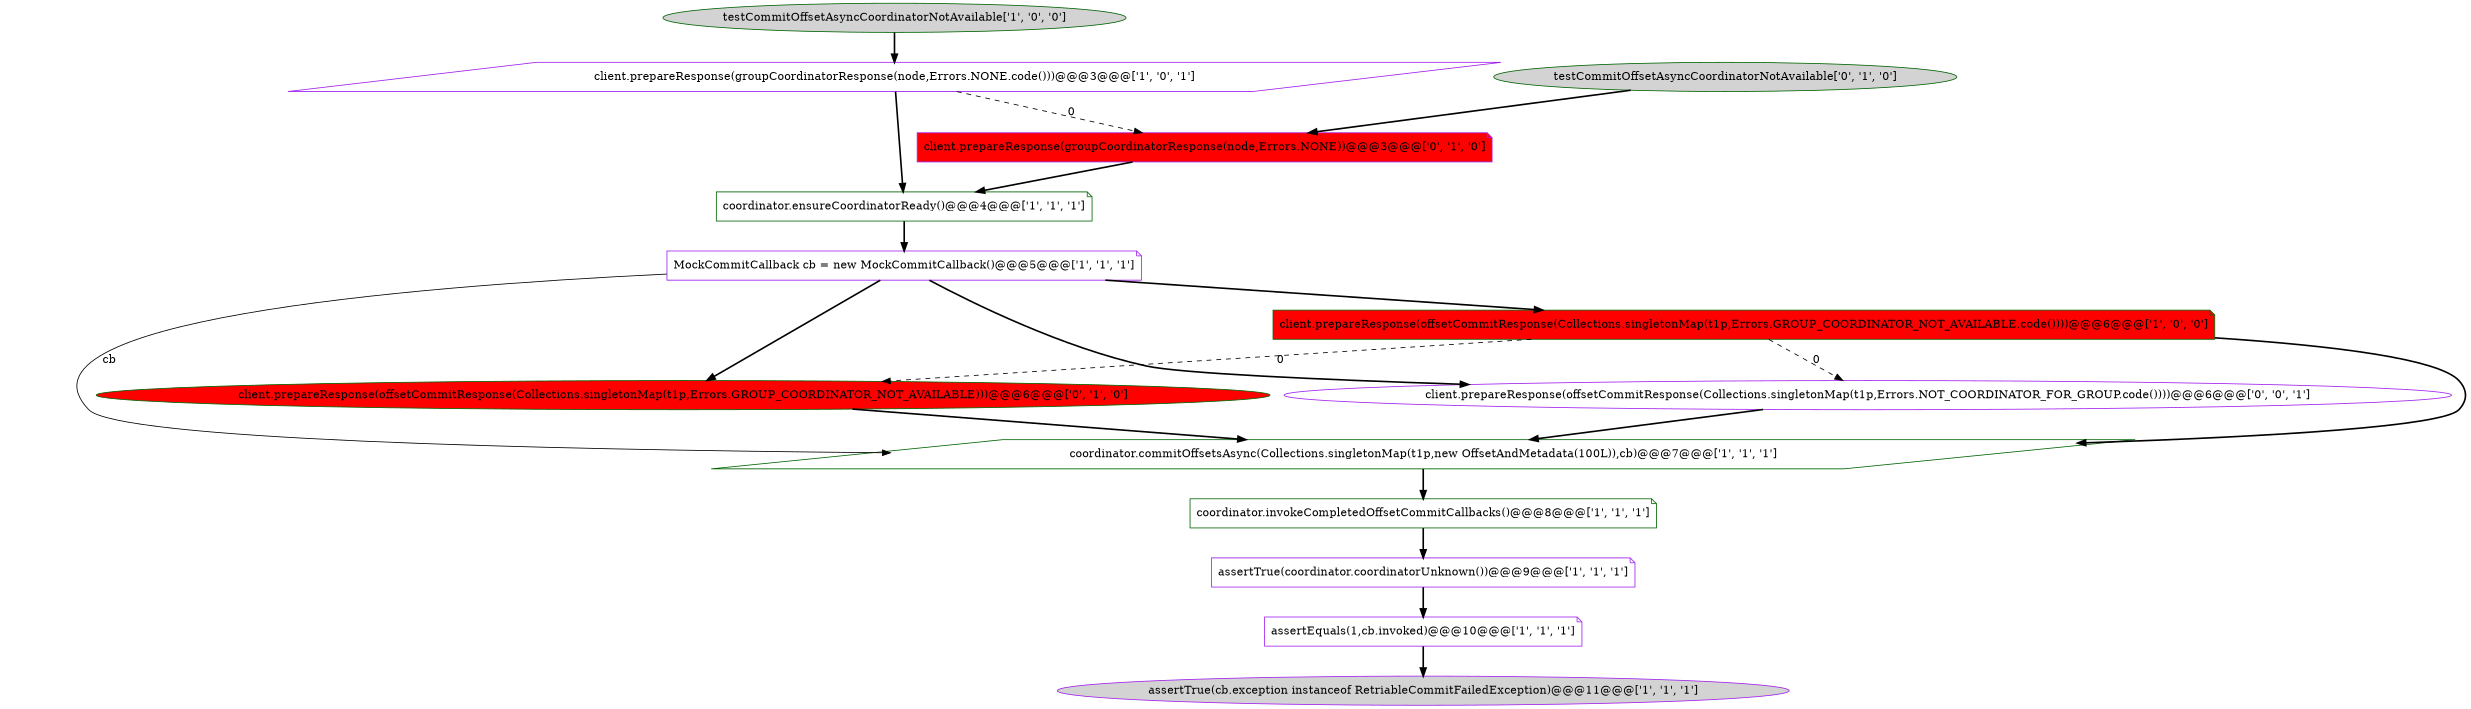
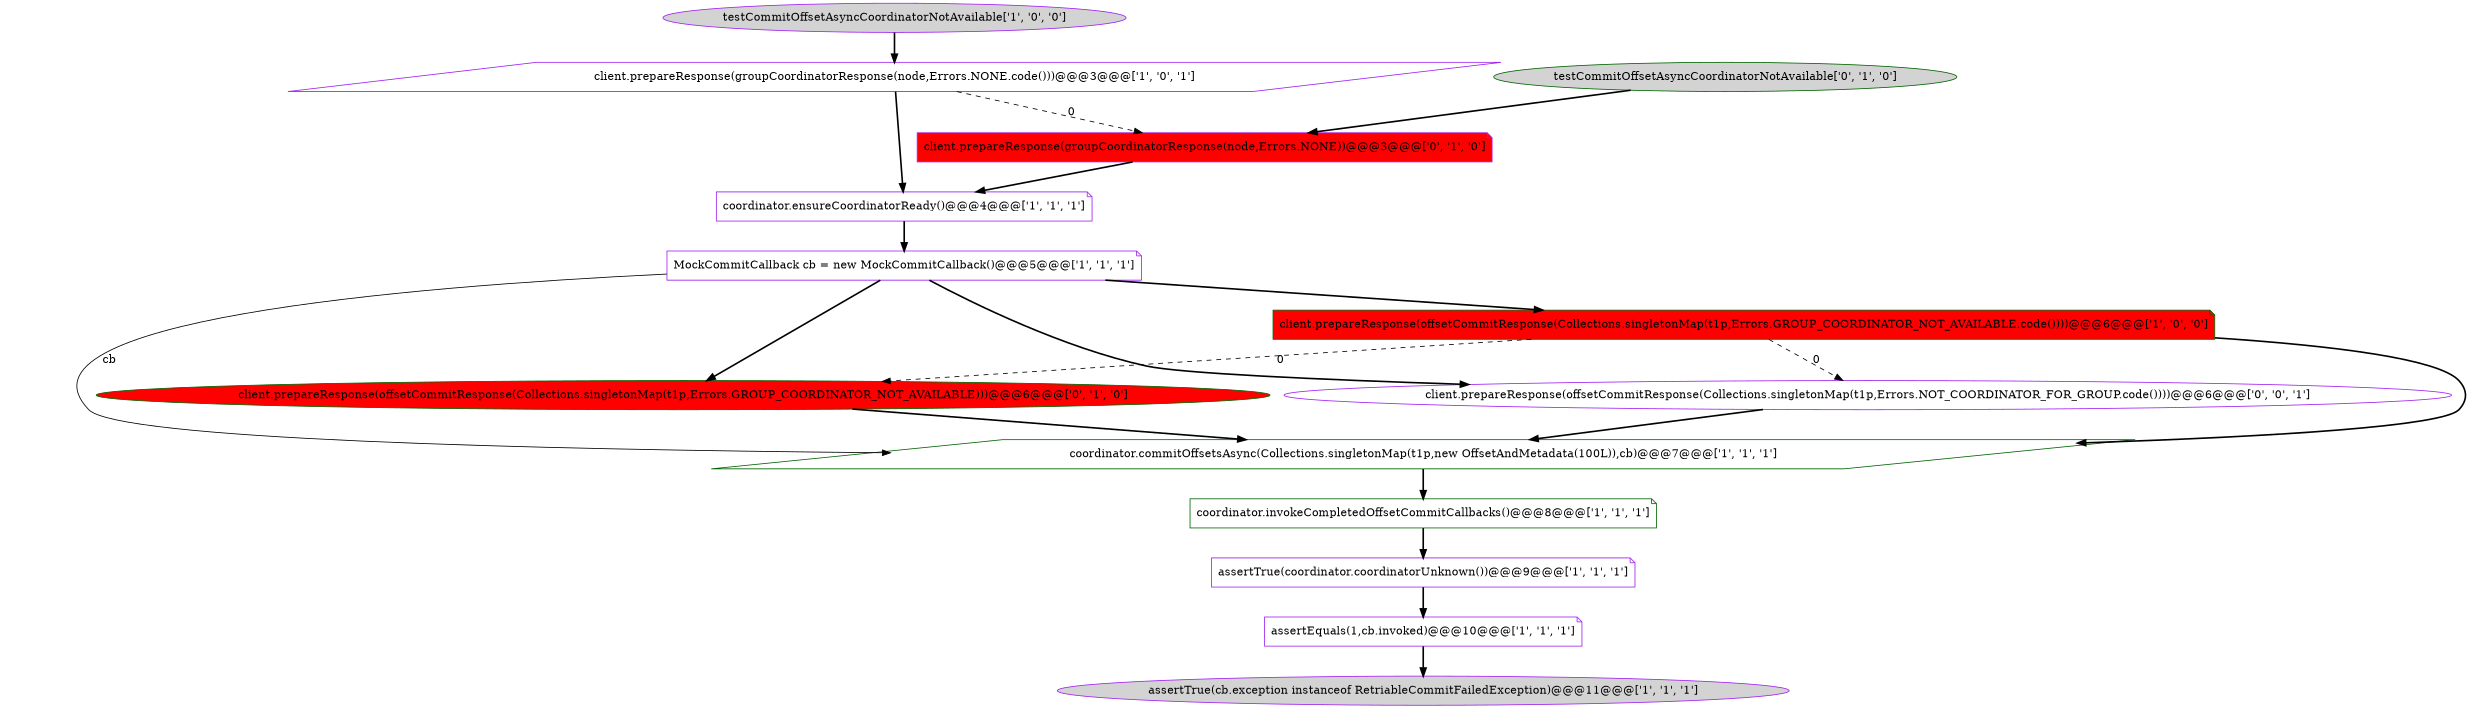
node "testCommitOffsetAsyncCoordinatorNotAvailable['1', '0', '0']": color darkgreen -> purple
node "coordinator.ensureCoordinatorReady()@@@4@@@['1', '1', '1']": color darkgreen -> purple
